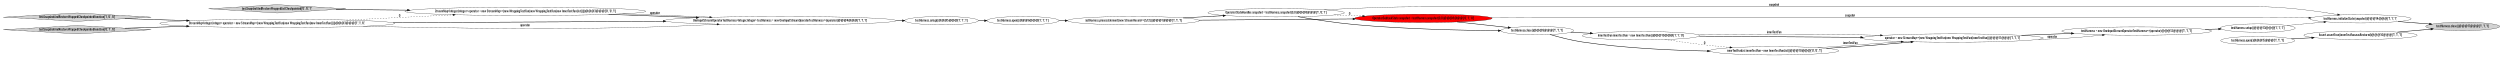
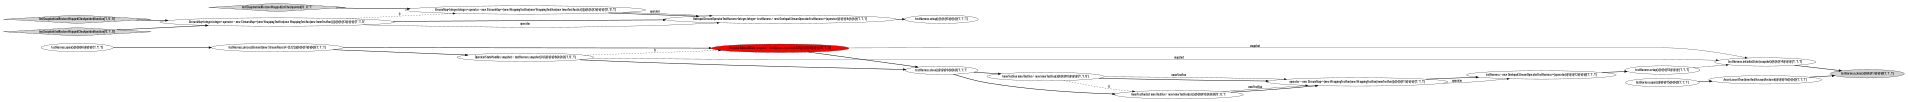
edge "testHarness.setup()@@@5@@@['1', '1', '1']" -> "testHarness.open()@@@6@@@['1', '1', '1']": removed
